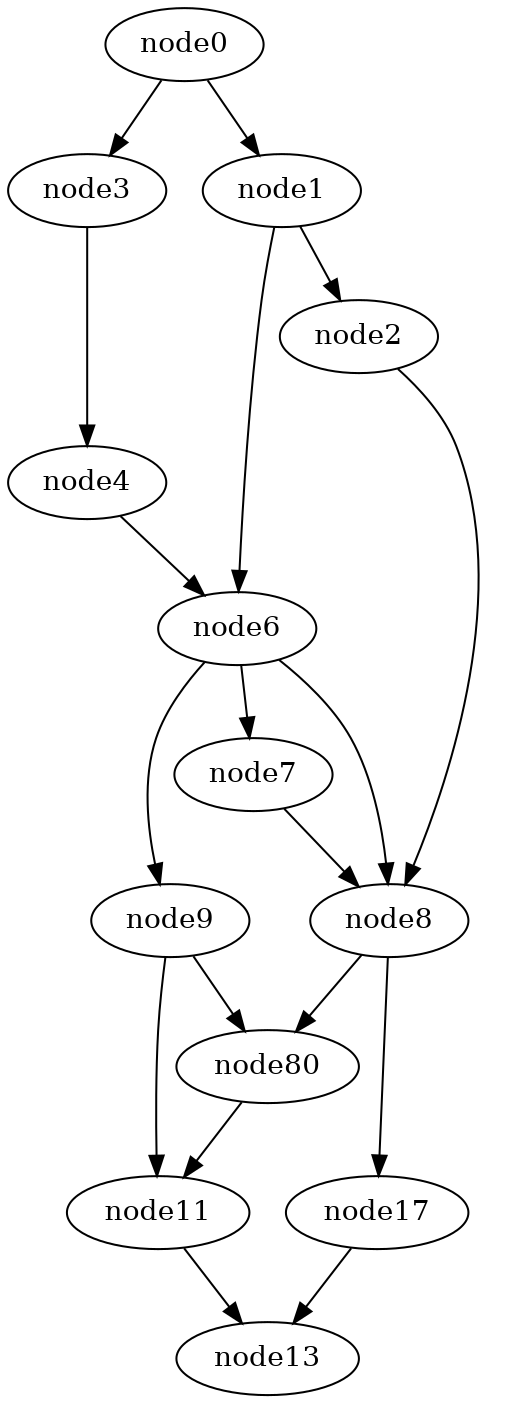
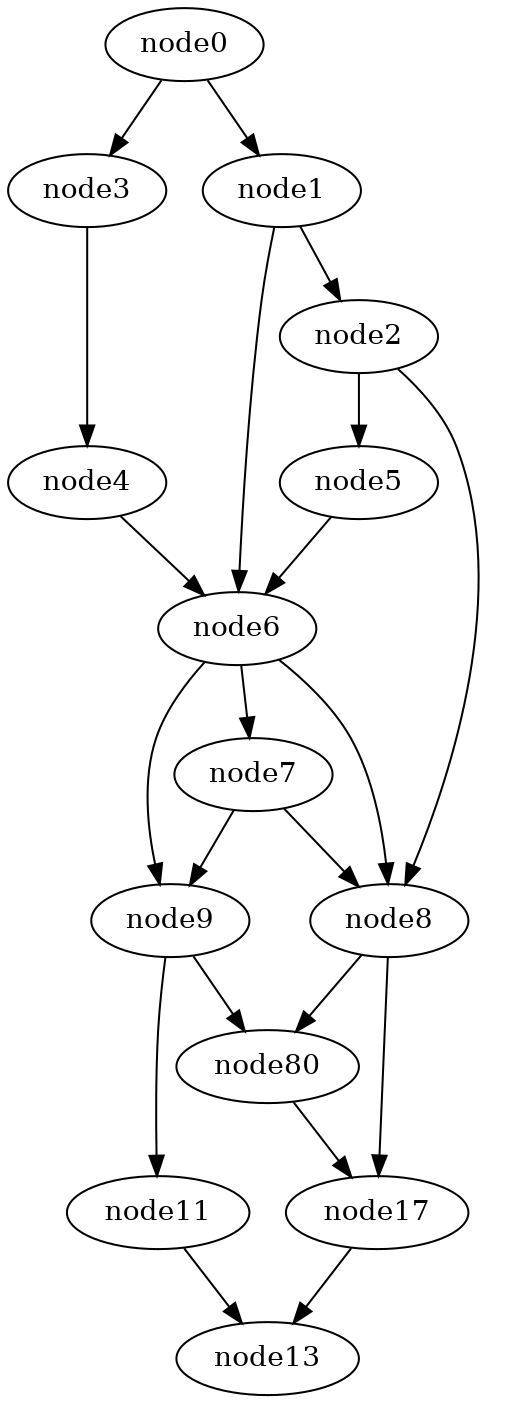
node "node5": added
edge "node7" -> "node9": added
edge "node80" -> "node11": now "node80" -> "node17"
